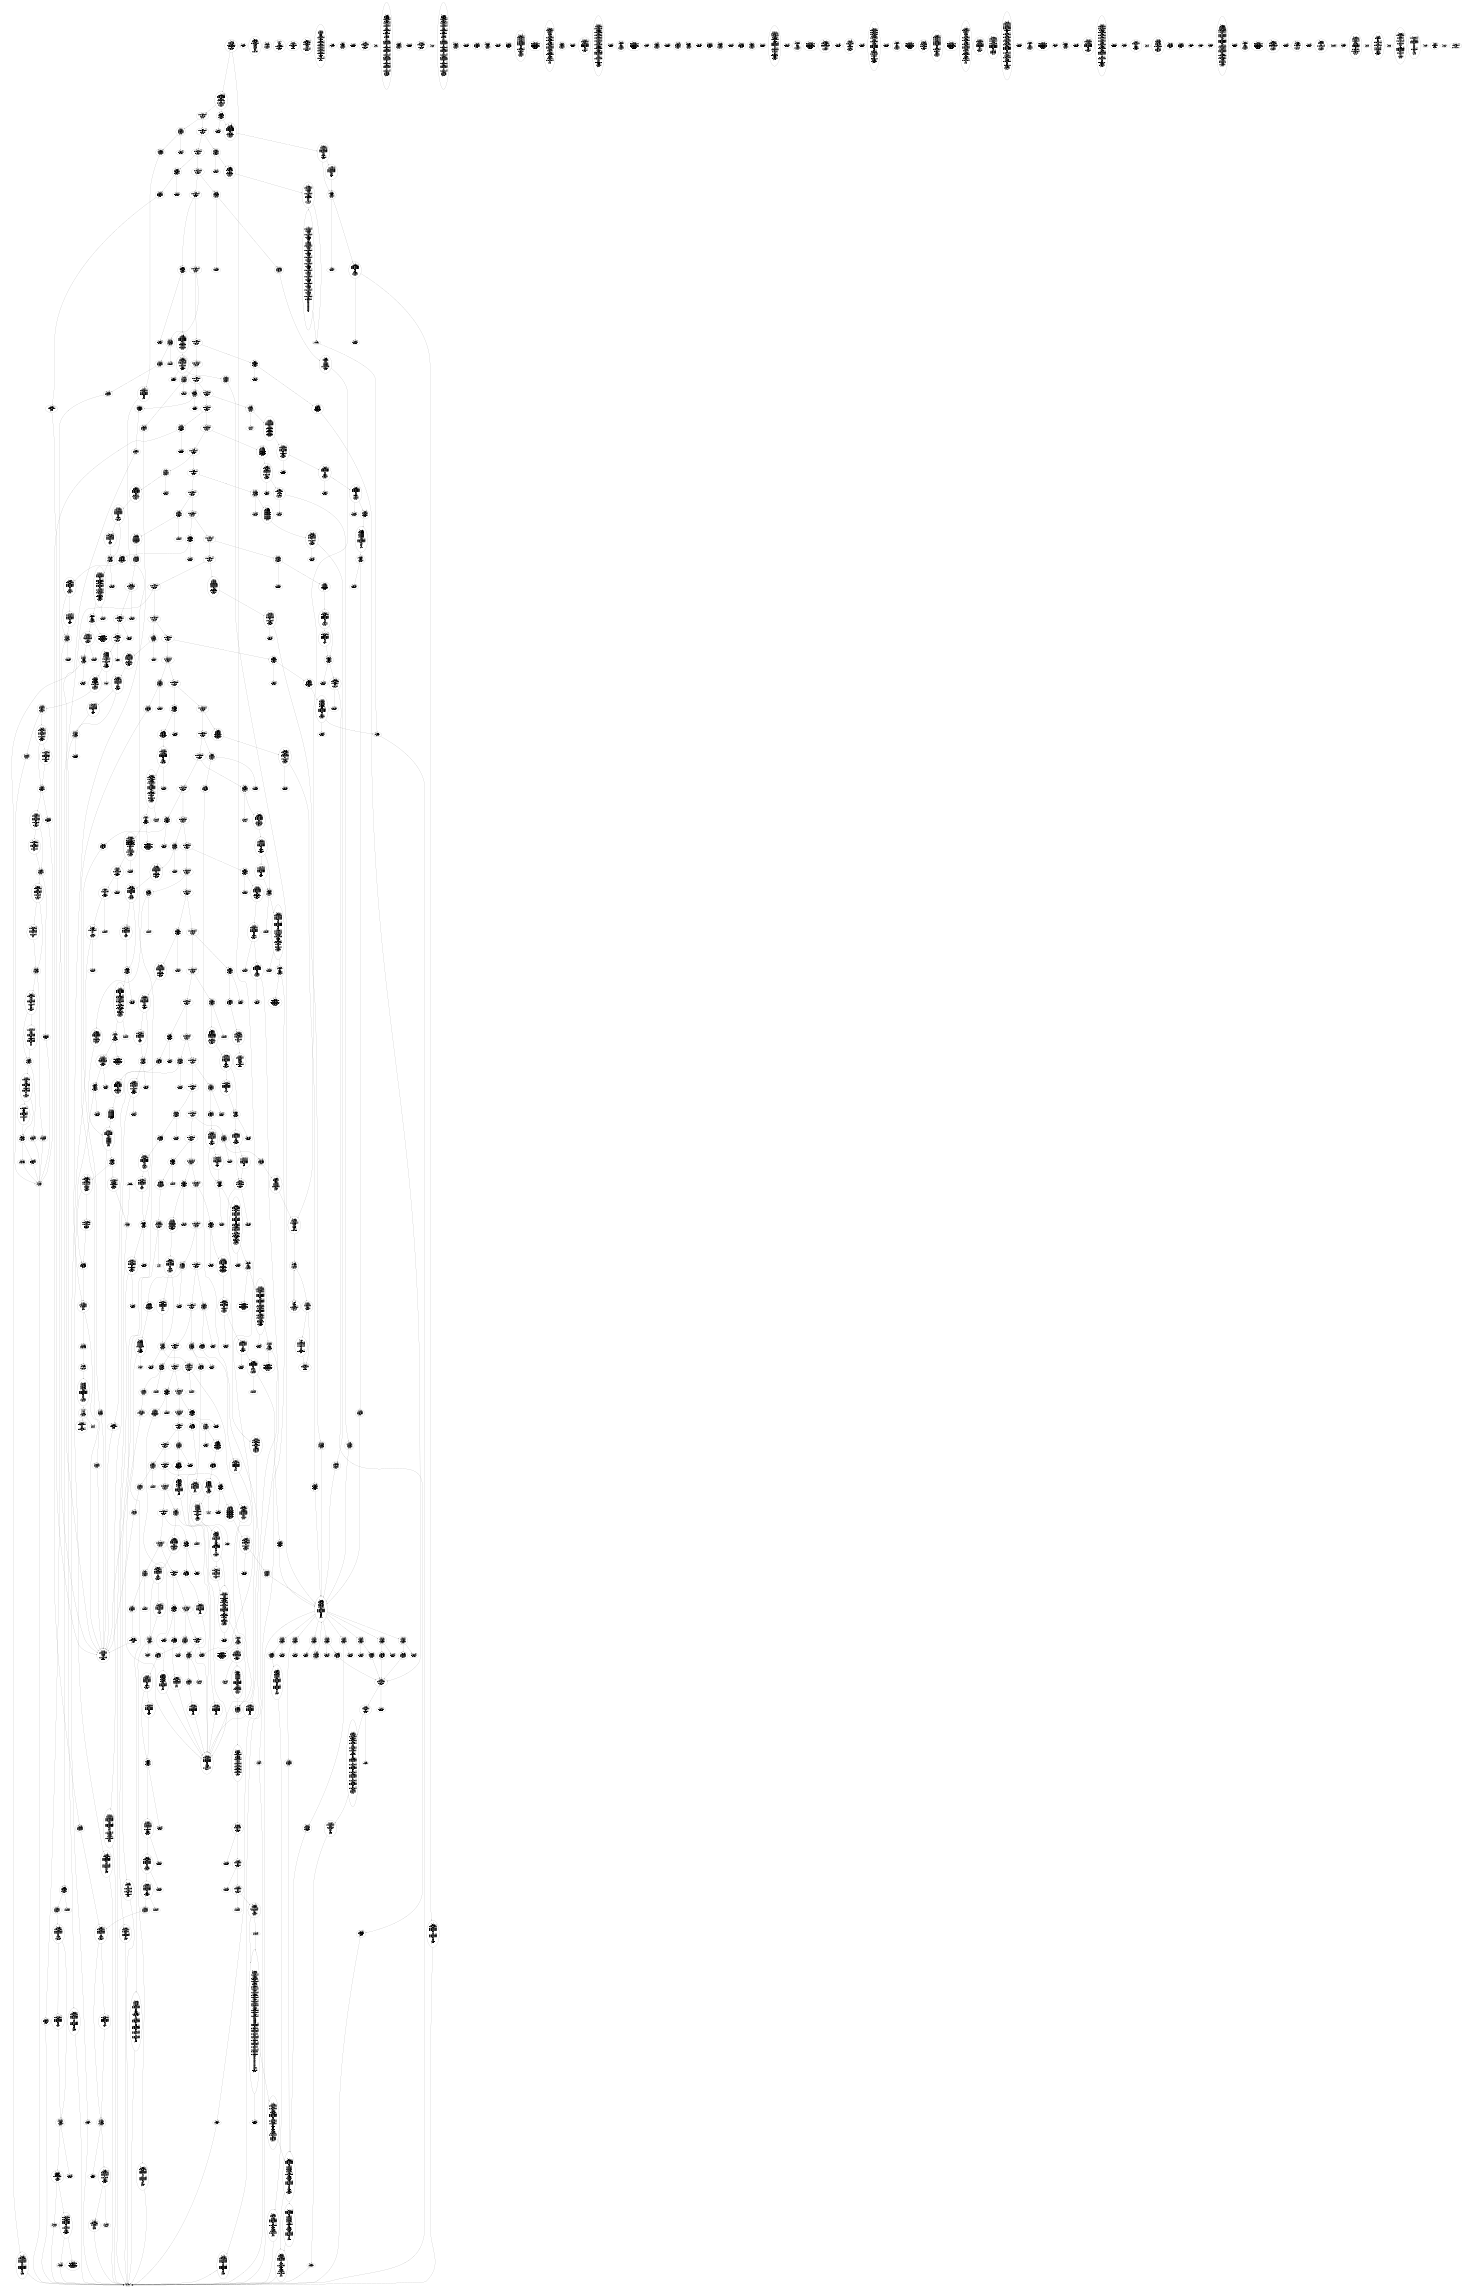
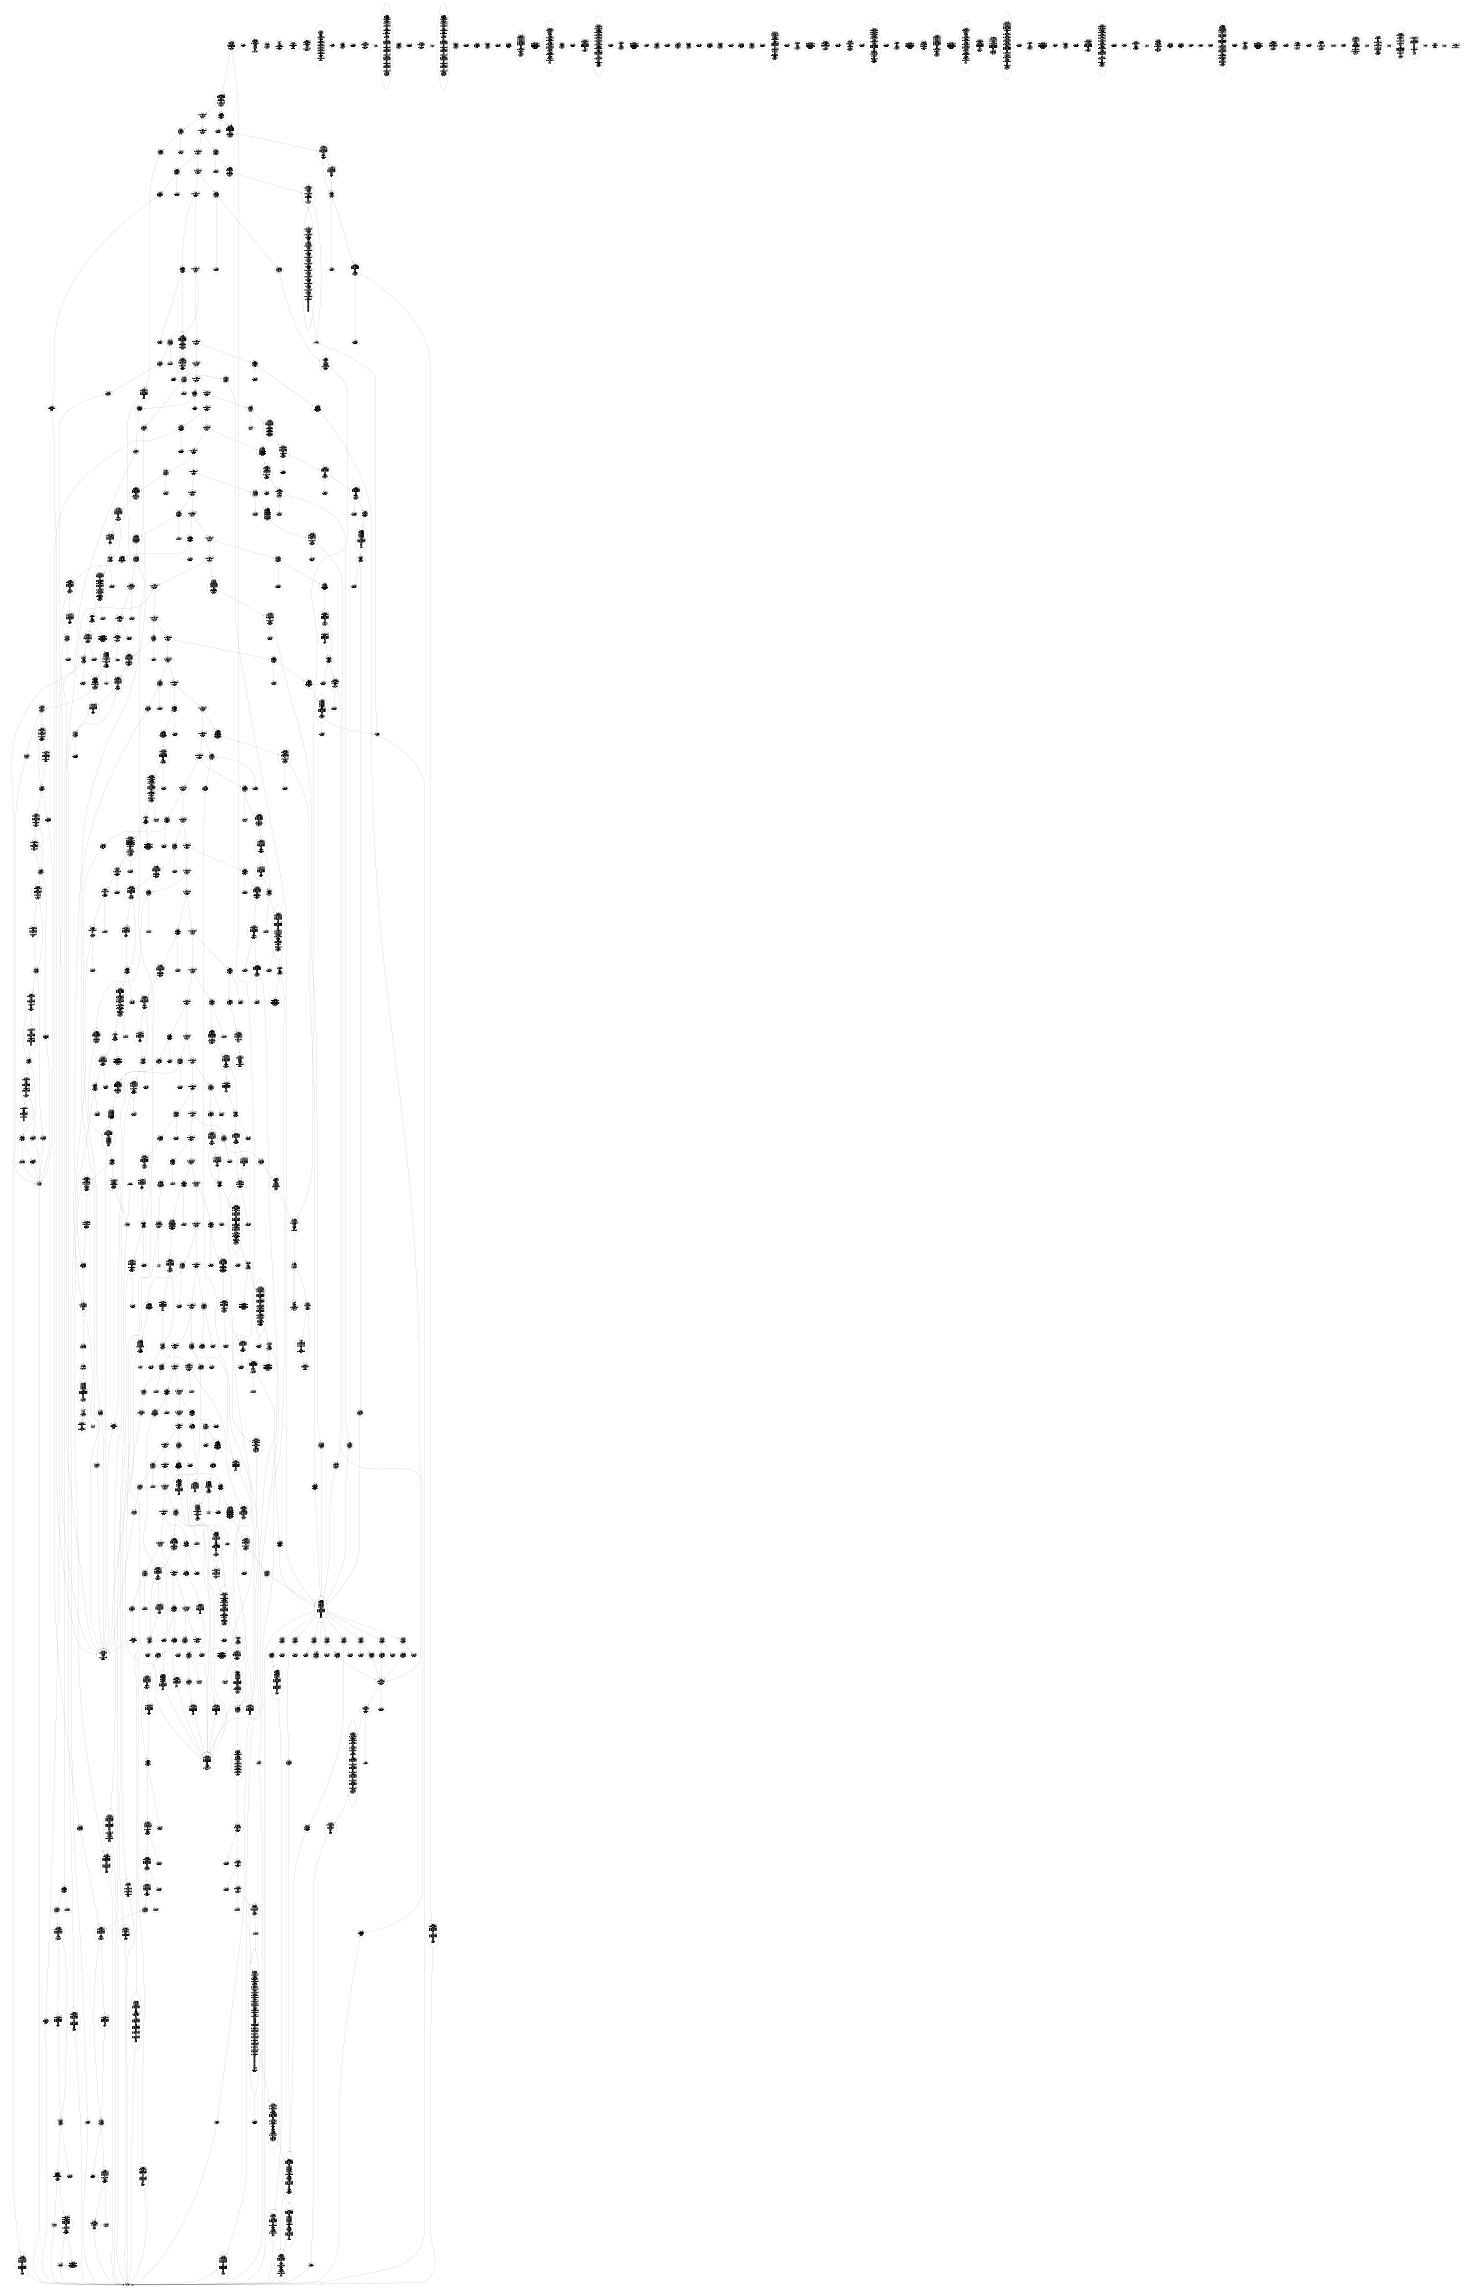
node "# 0x22b5 PUSHX Data MUL": label "# 0x22b5 PUSHX Data MUL" -> "# 0x22b5 PUSHX Data REVERT"
